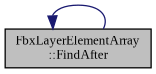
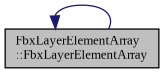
node "FbxLayerElementArray ::FindAfter": label "FbxLayerElementArray ::FindAfter" -> "FbxLayerElementArray ::FbxLayerElementArray"
